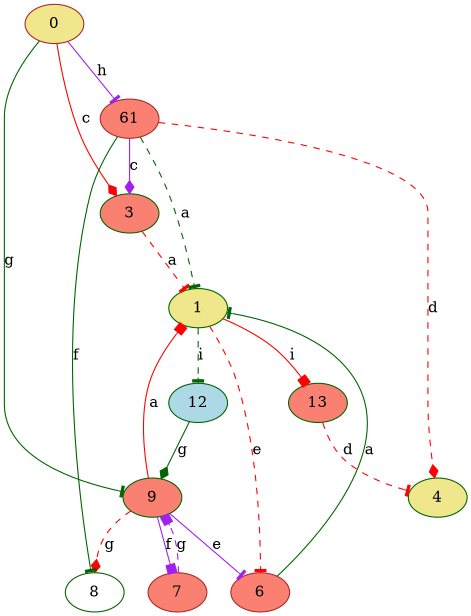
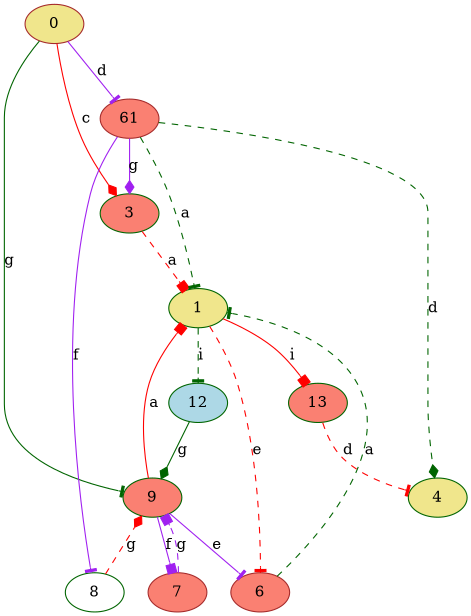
edge "0" -> "61": label "h" -> "d"
edge "61" -> "3": label "c" -> "g"
edge "61" -> "4": color red -> darkgreen
edge "3" -> "1": arrowhead tee -> box
edge "61" -> "8": color darkgreen -> purple
edge "6" -> "1": style solid -> dashed
edge "9" -> "8": reversed
